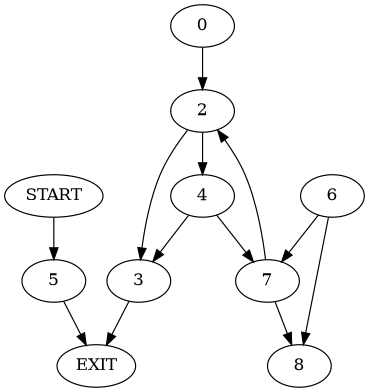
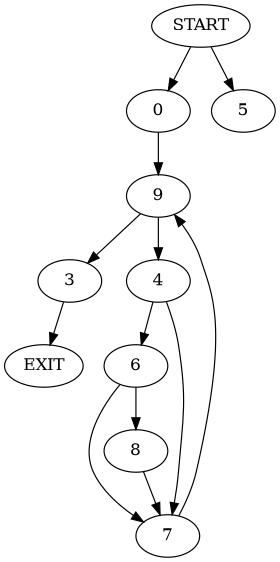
edge "START" -> "0": added
node "2": label "2" -> "9"
edge "4" -> "3": now "4" -> "6"
edge "5" -> "EXIT": removed
edge "7" -> "8": reversed
